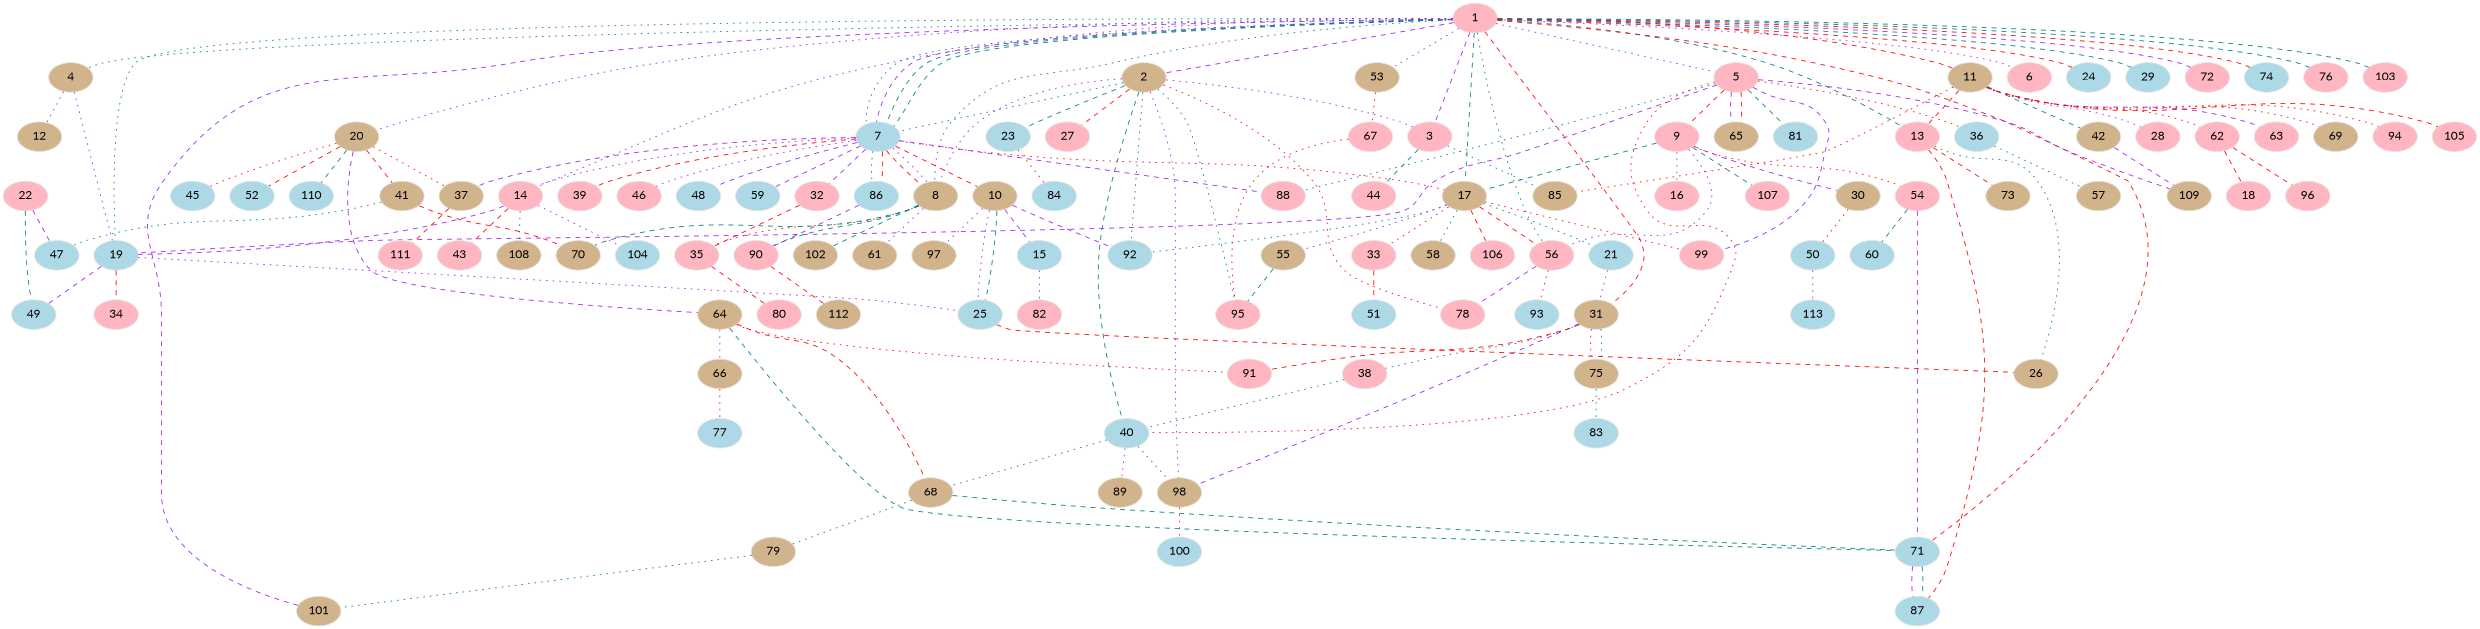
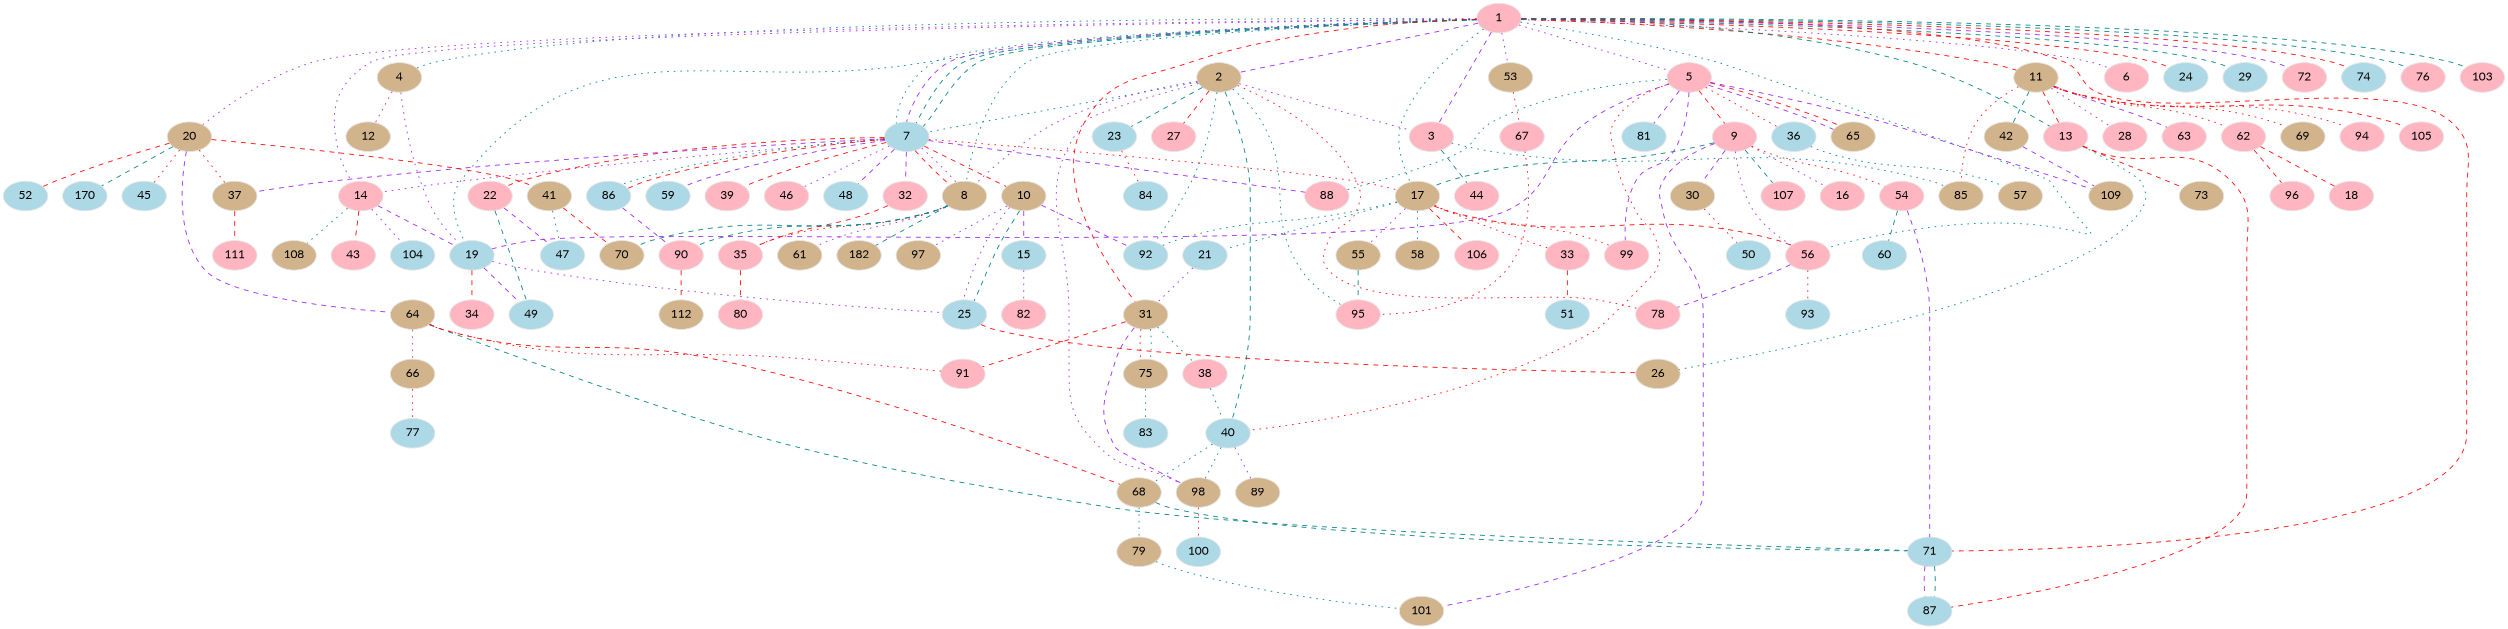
edge "1" -- "101": now "9" -- "101"
edge "1" -- "17": style dashed -> dotted
edge "5" -- "81": color teal -> purple
edge "7" -- "22": added
node "110": label "110" -> "170"
node "102": label "102" -> "182"
node "113": removed
